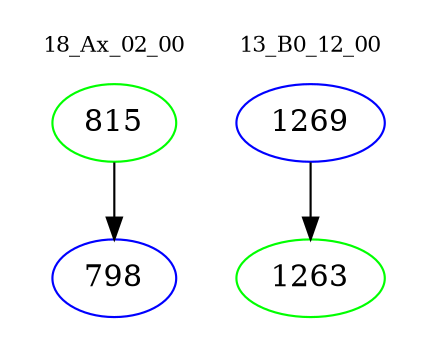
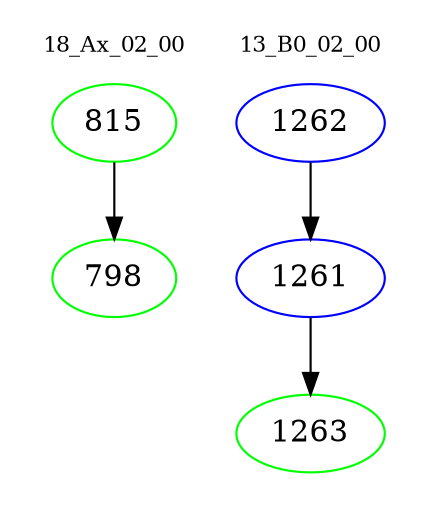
cluster "13_B0_12_00": label "13_B0_12_00" -> "13_B0_02_00"
node "1269": label "1269" -> "1261"
node "1262": added
node "798": color blue -> green
